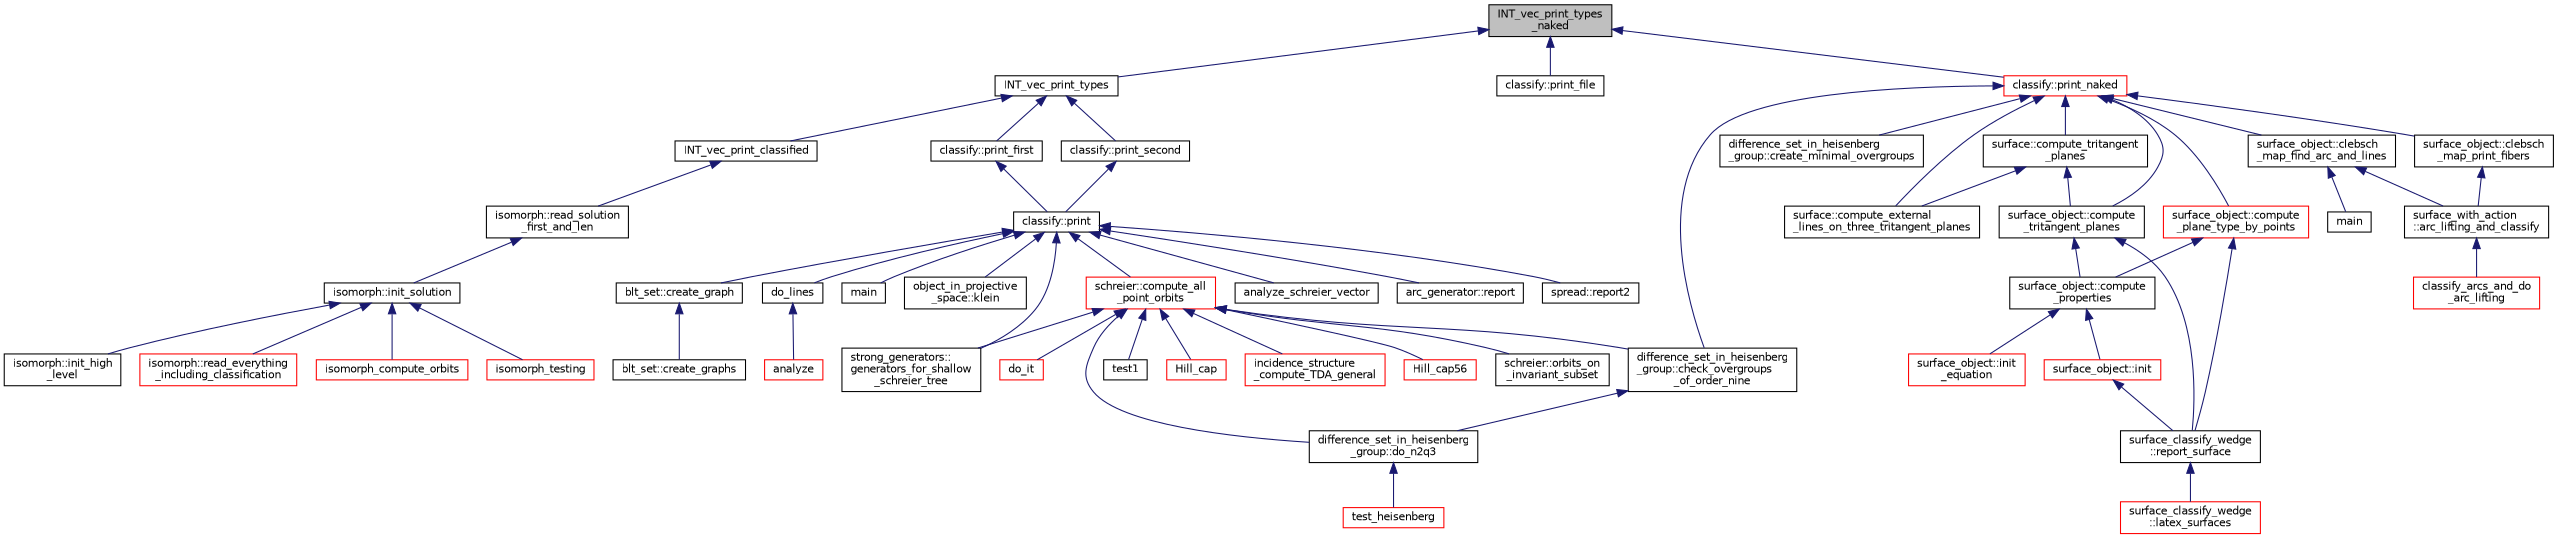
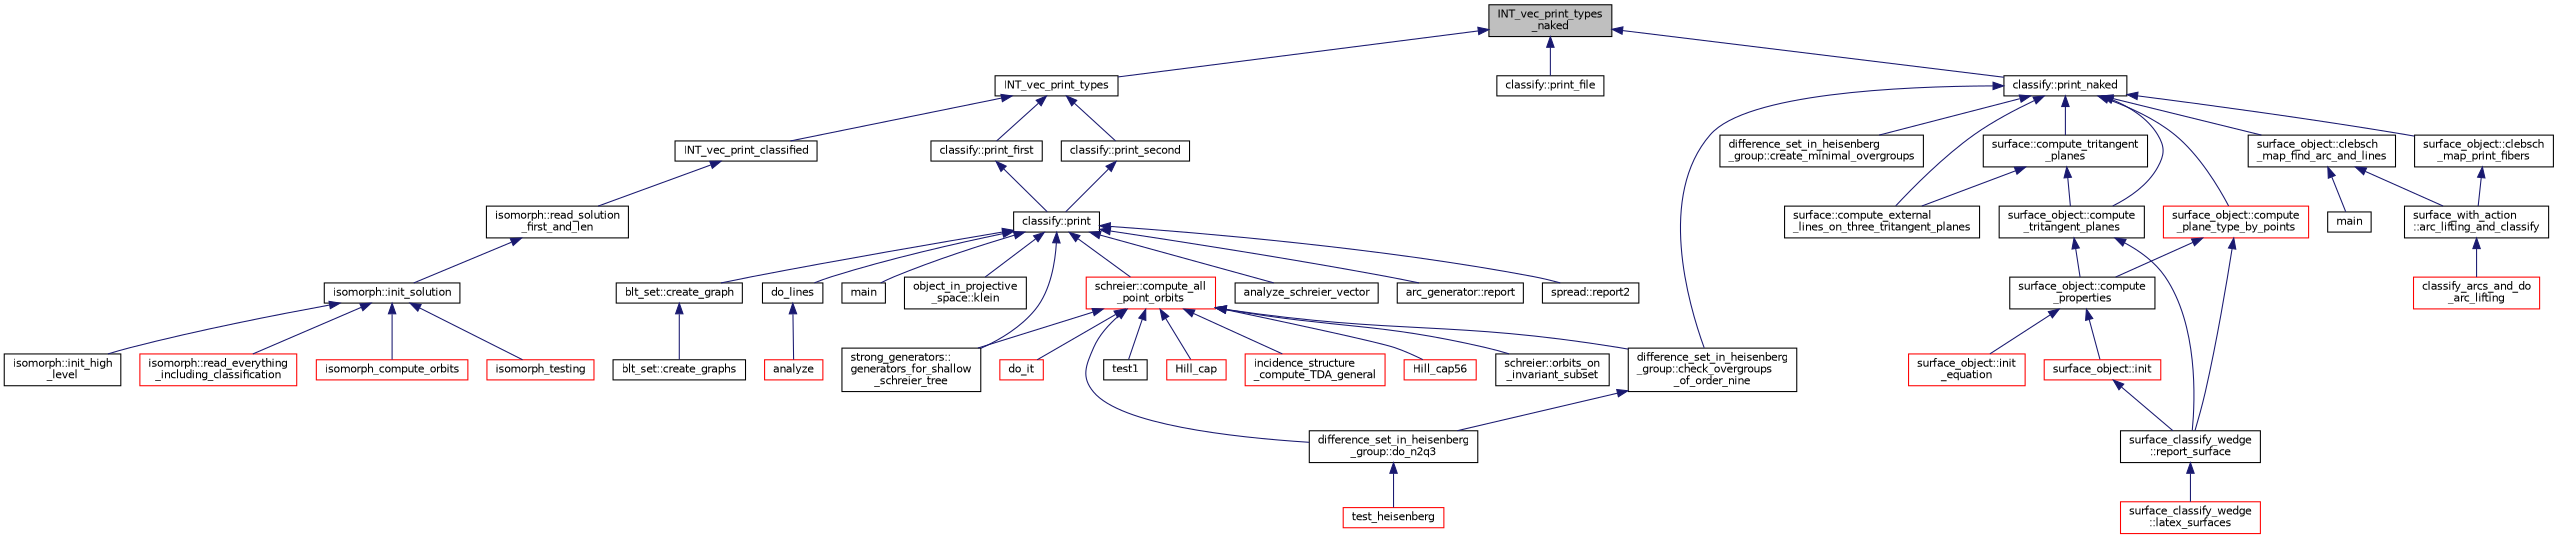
node "classify::print_naked": color red -> black
